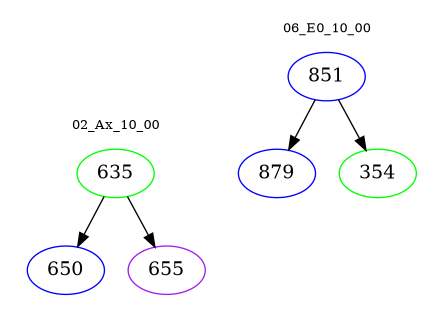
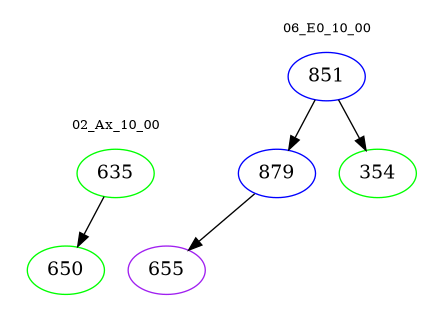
edge "635" -> "655": now "879" -> "655"
node "650": color blue -> green
